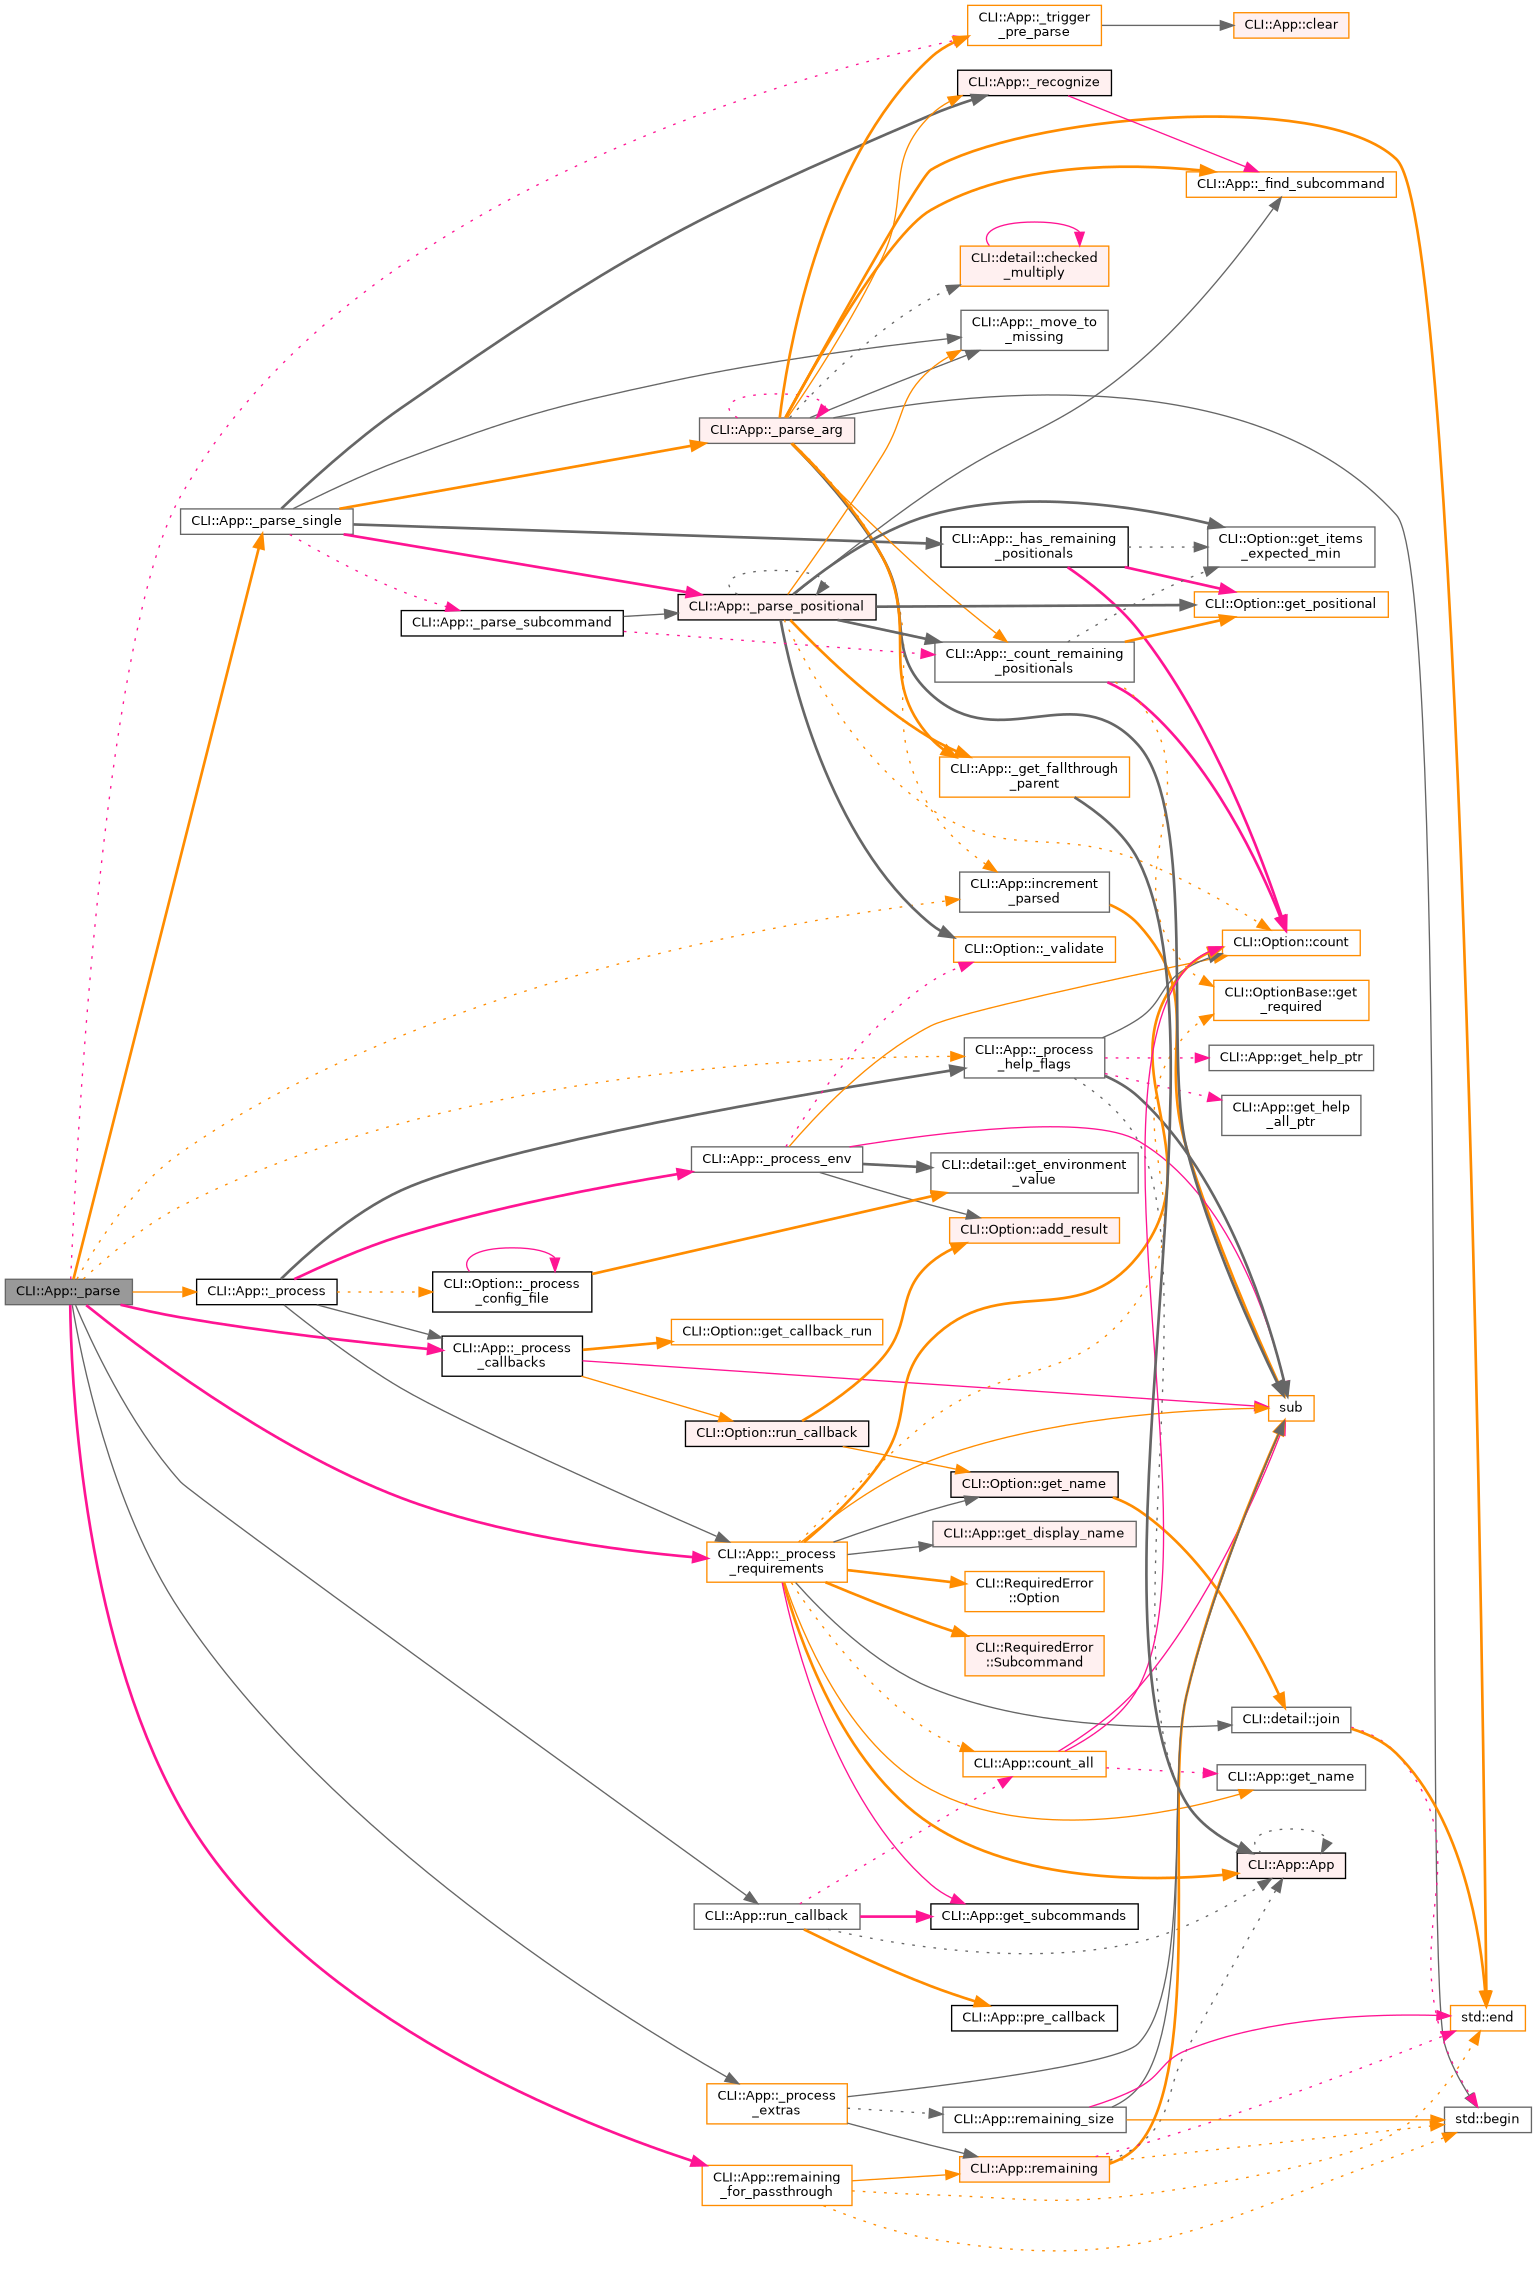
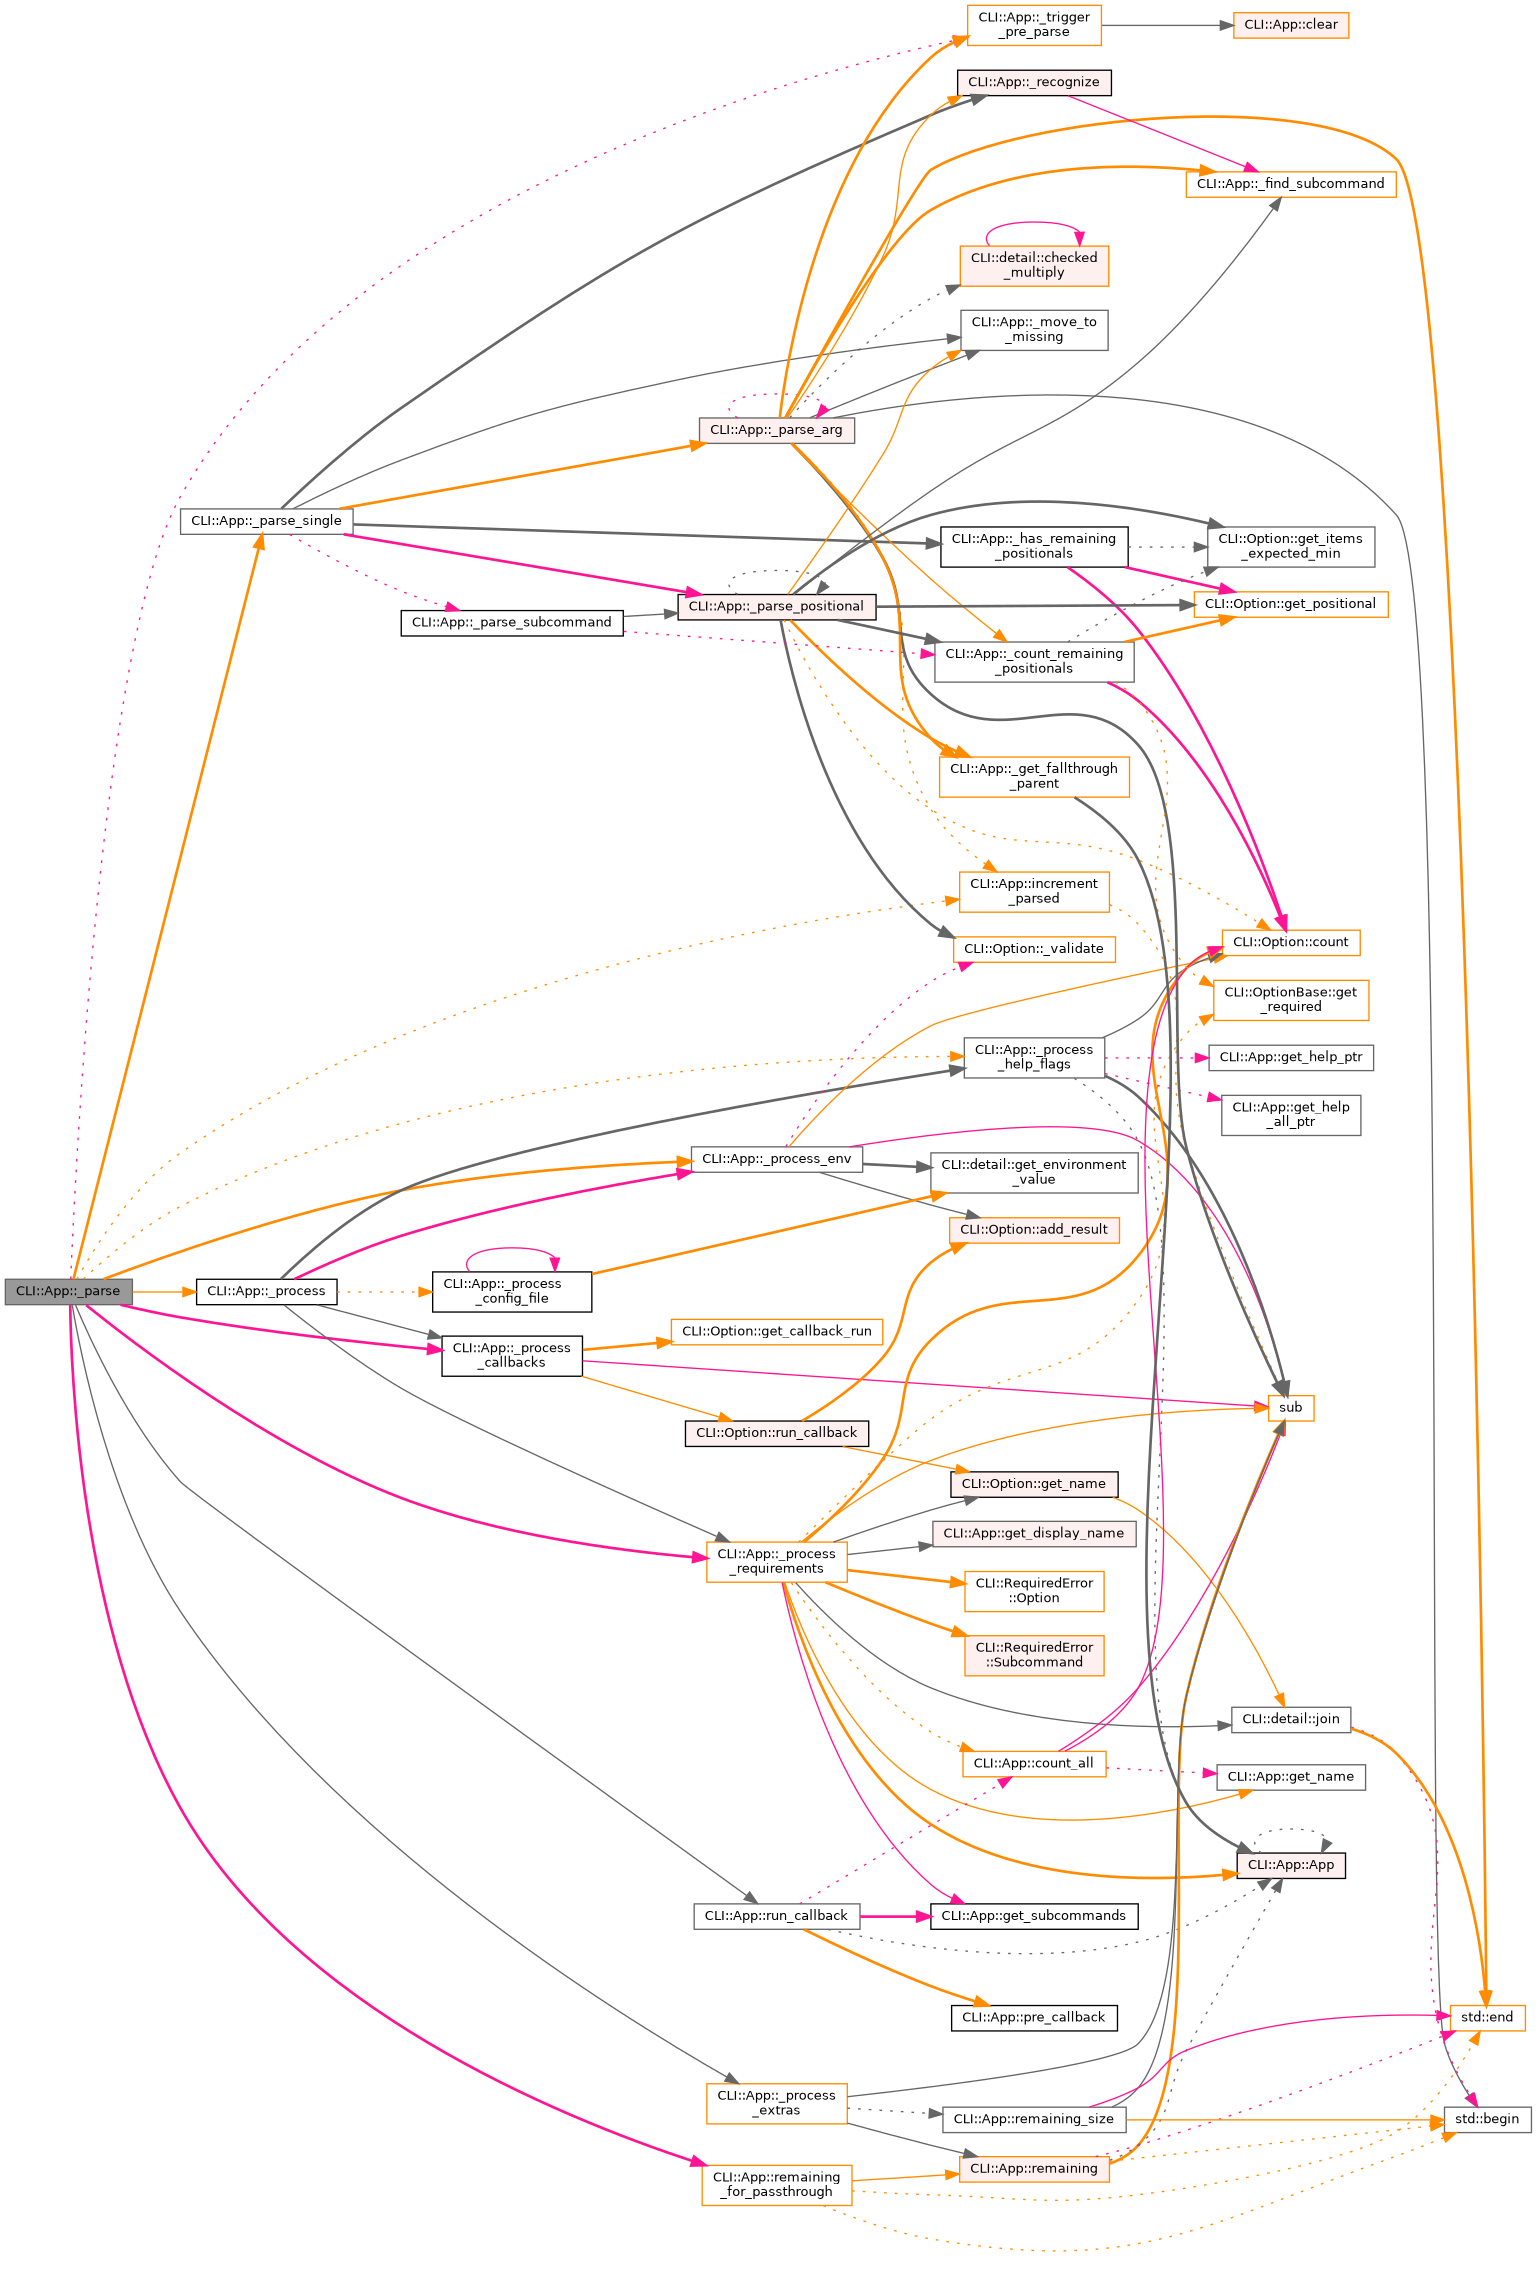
node "CLI::App::increment _parsed": color gray40 -> darkorange
edge "CLI::App::increment _parsed" -> "sub": style bold -> dotted
edge "CLI::App::_parse" -> "CLI::App::_process_env": added
node "CLI::Option::_process _config_file": label "CLI::Option::_process _config_file" -> "CLI::App::_process _config_file"
edge "CLI::Option::get_name" -> "CLI::detail::join": style bold -> solid
